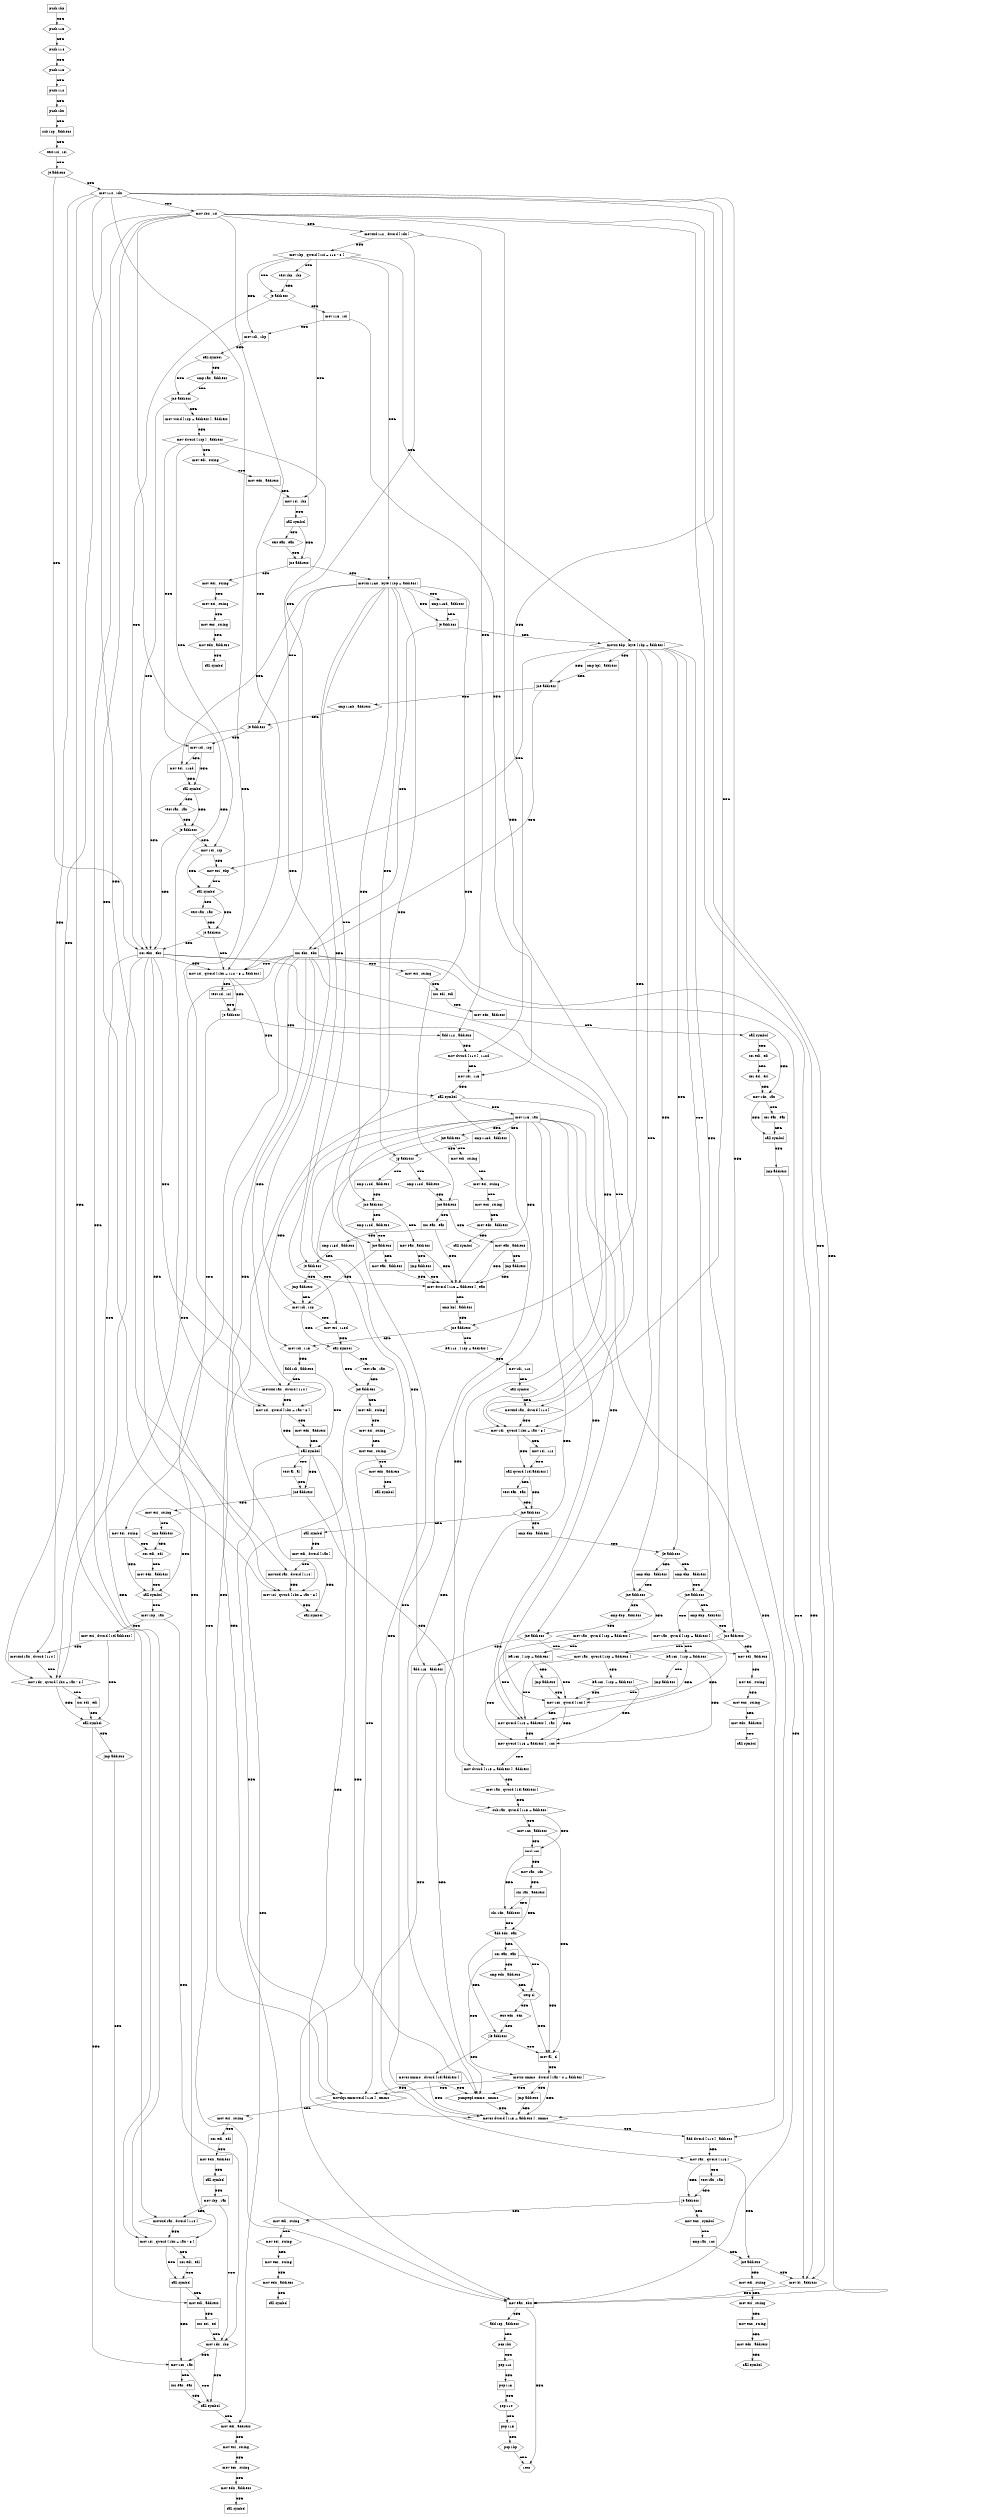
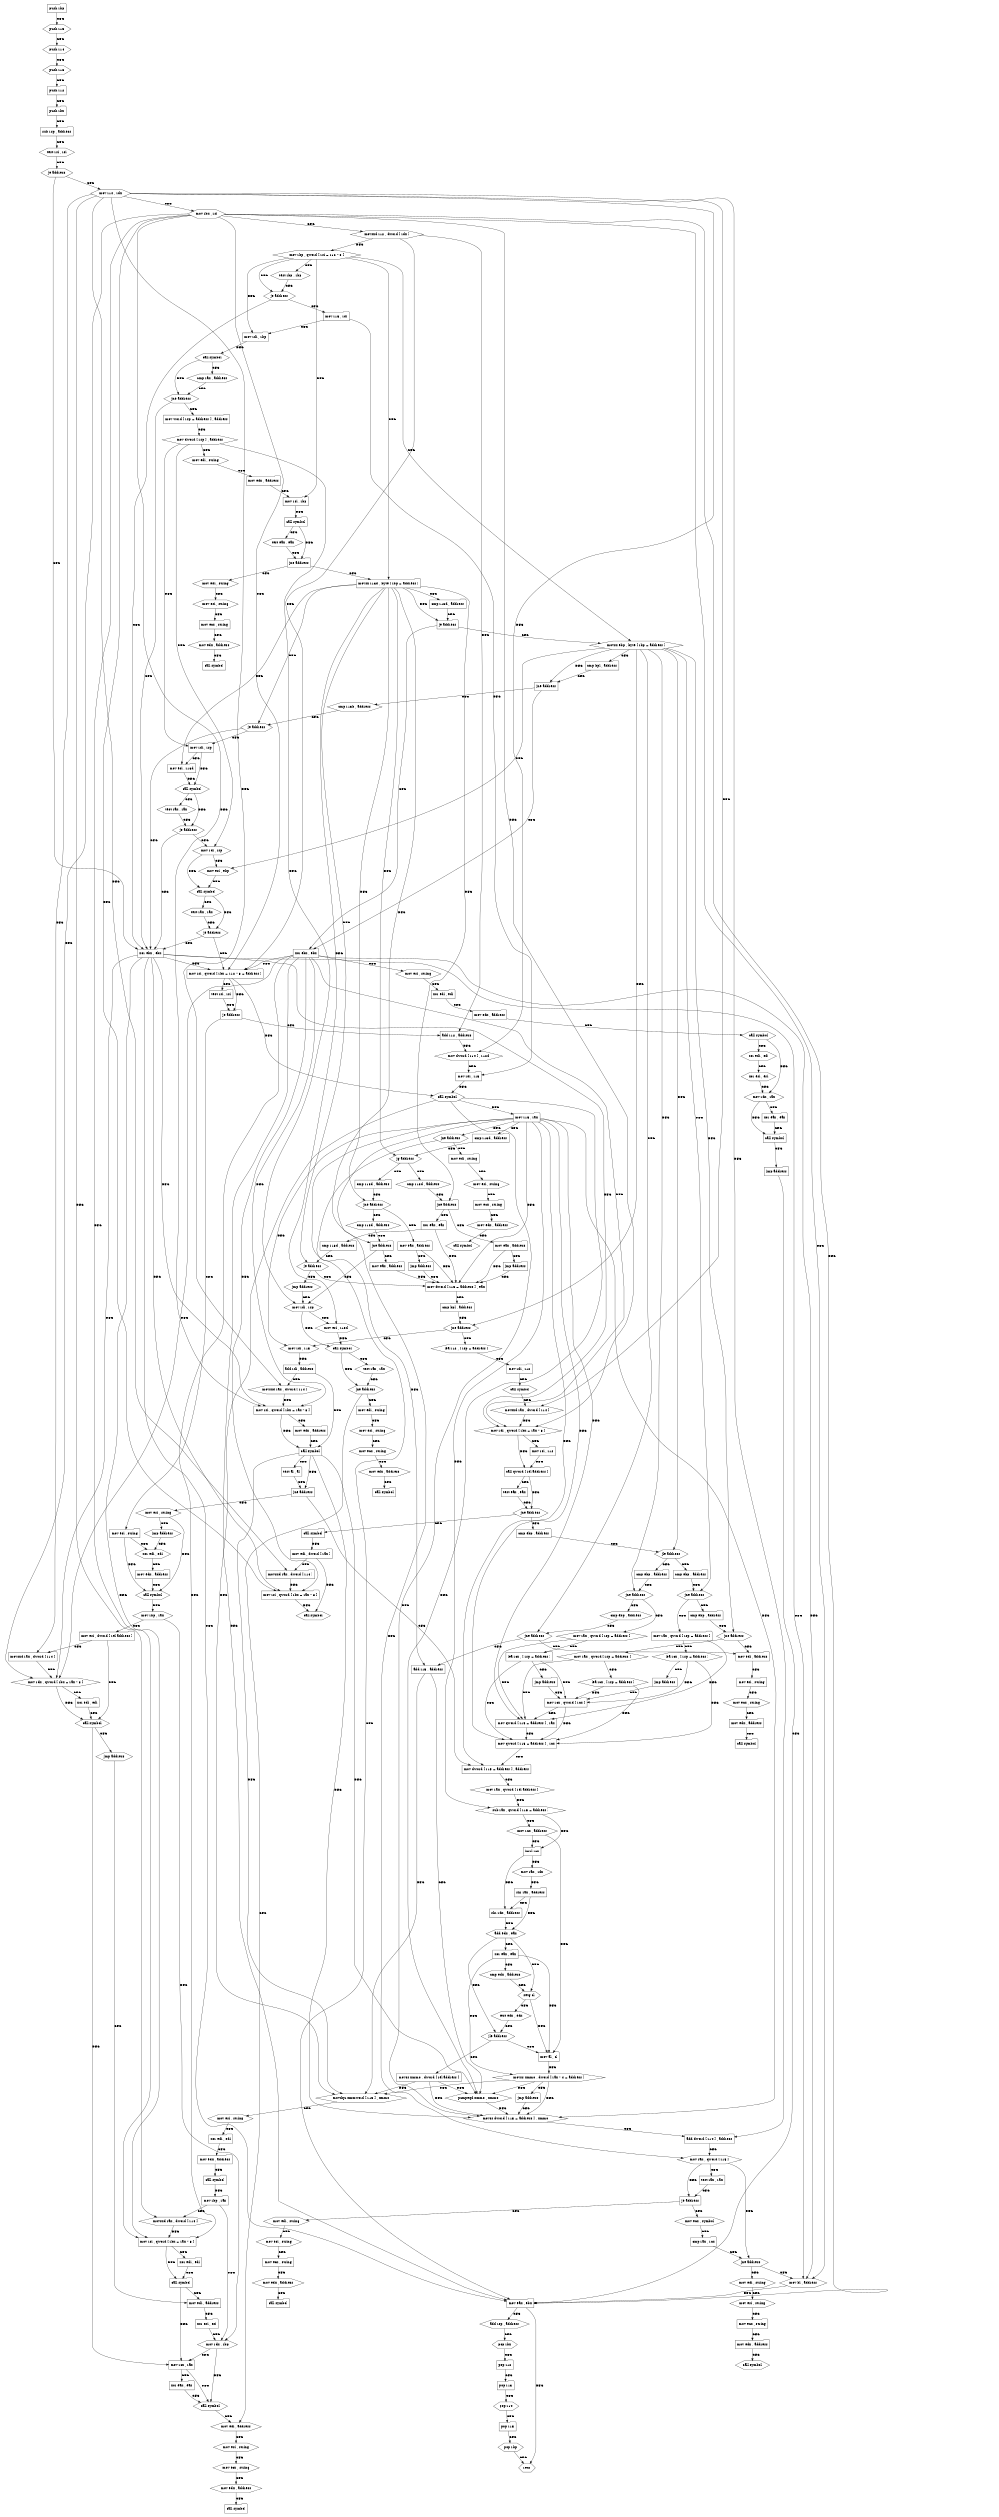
edge "mov r15 , rax" -> "mov rcx , qword [ rcx ]": now "mov r15 , rax" -> "mov qword [ r15 + address ] , rcx"
edge "mov rdx , rbp" -> "mov rcx , rax": label "DFG" -> "CFG"
